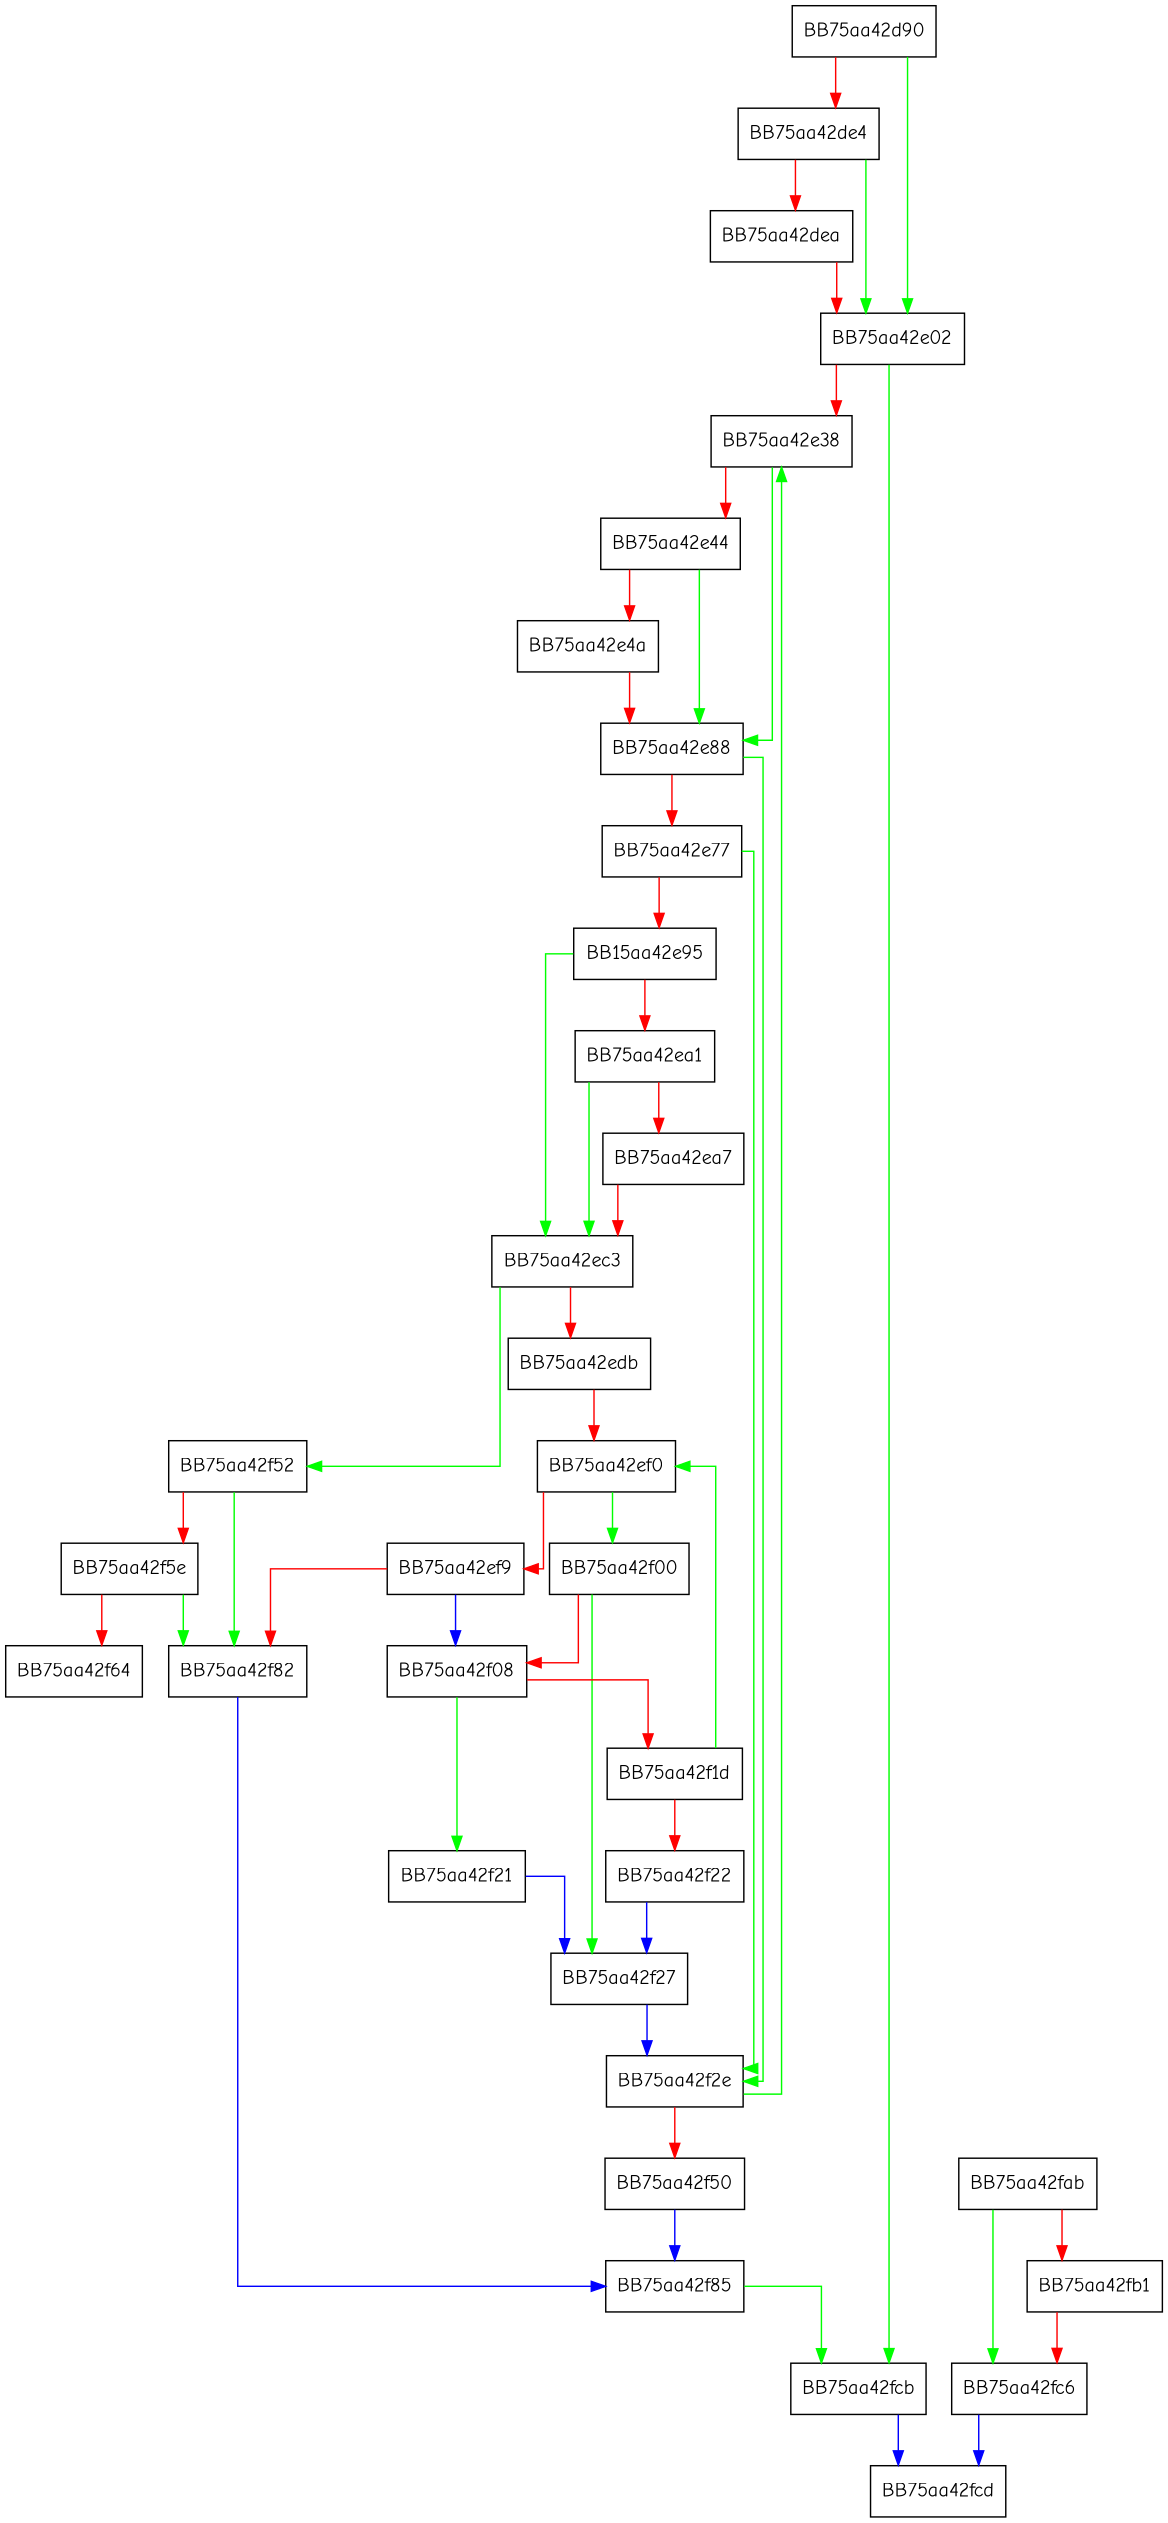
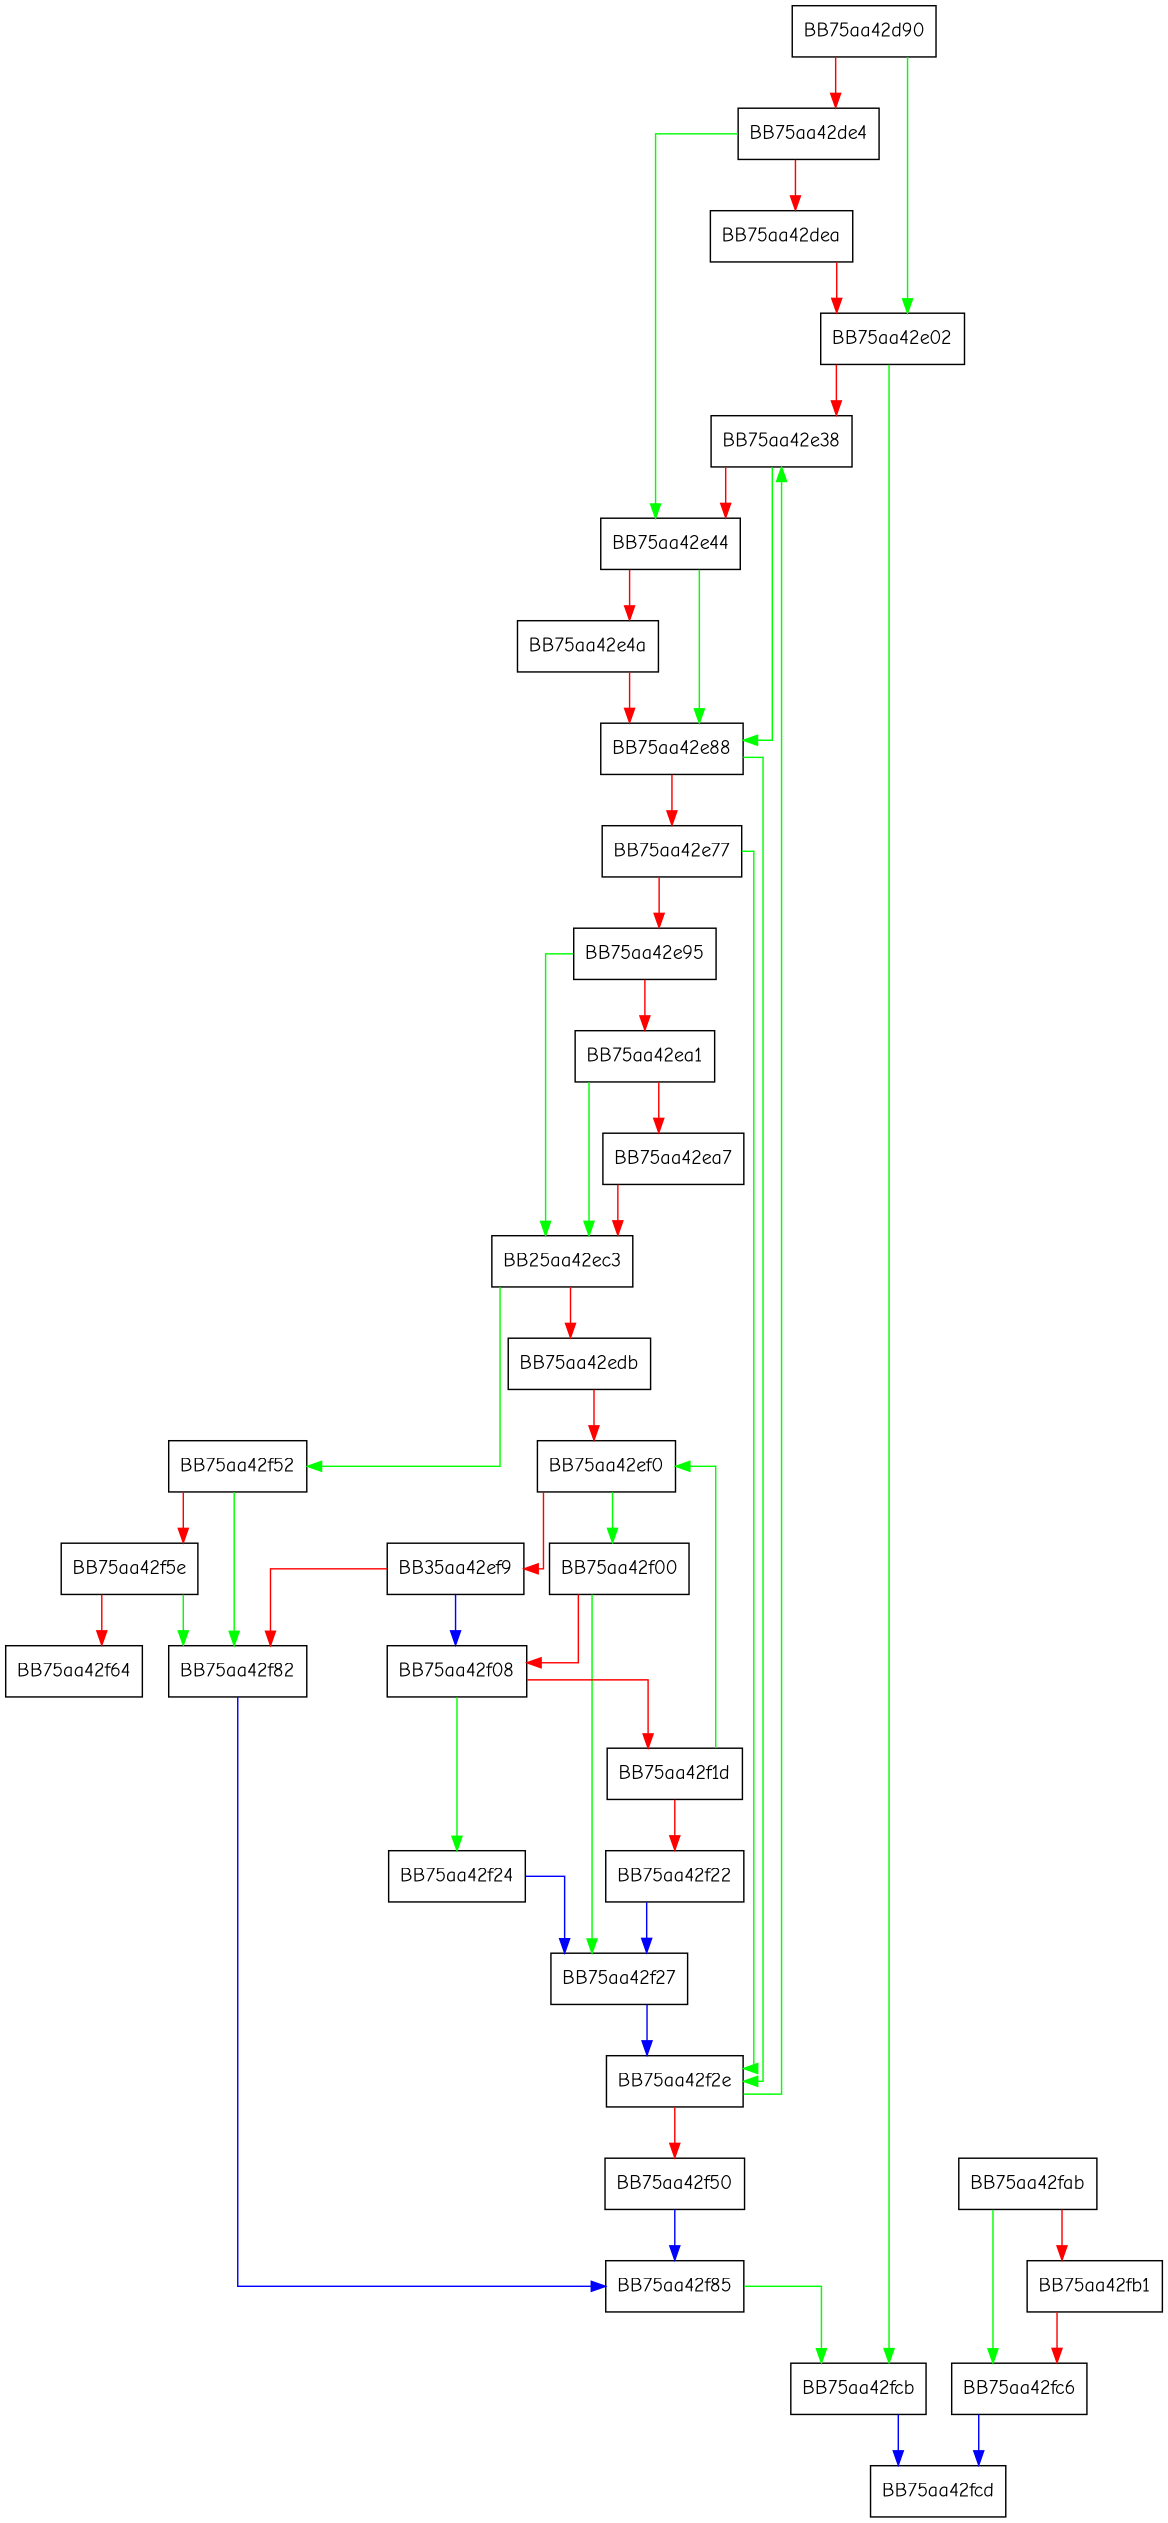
edge "BB75aa42de4" -> "BB75aa42e02": now "BB75aa42de4" -> "BB75aa42e44"
node "BB15aa42e95": label "BB15aa42e95" -> "BB75aa42e95"
node "BB75aa42ec3": label "BB75aa42ec3" -> "BB25aa42ec3"
node "BB75aa42ef9": label "BB75aa42ef9" -> "BB35aa42ef9"
node "BB75aa42f21": label "BB75aa42f21" -> "BB75aa42f24"
